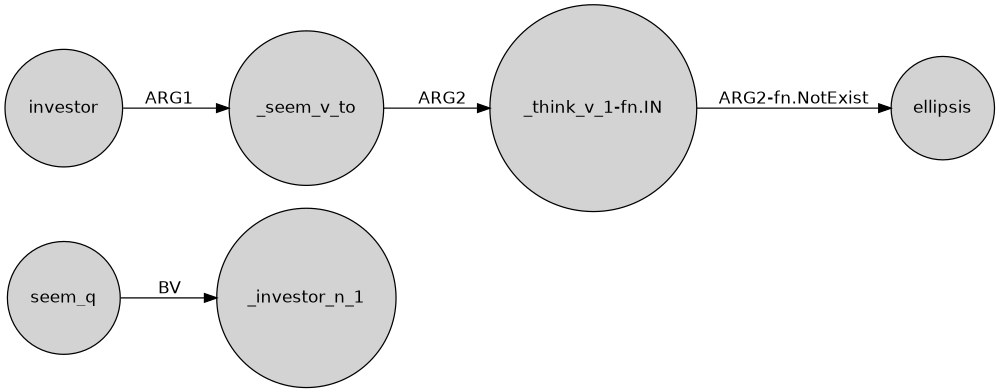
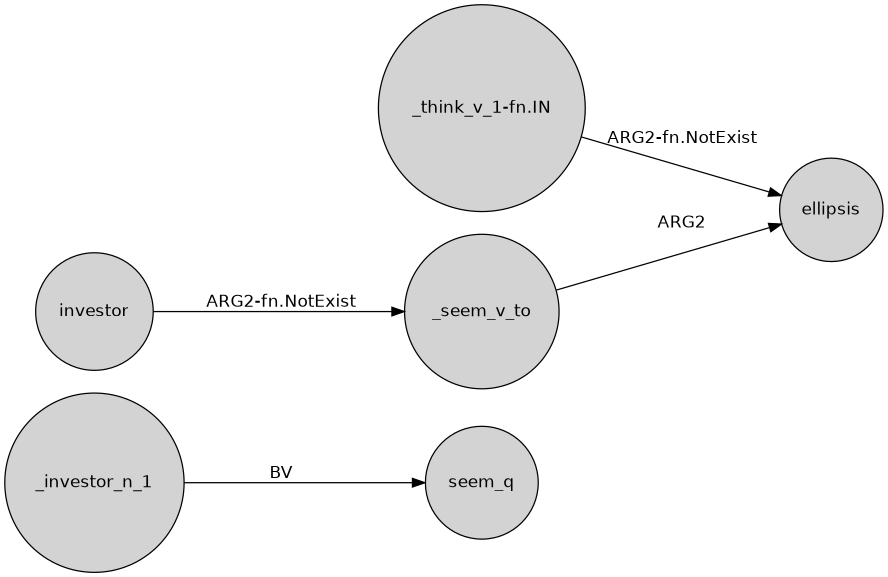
edge "investor" -> "_seem_v_to": label "ARG1" -> "ARG2-fn.NotExist"
edge "_seem_v_to" -> "_think_v_1-fn.IN": now "_seem_v_to" -> "ellipsis"
edge "seem_q" -> "_investor_n_1": reversed
